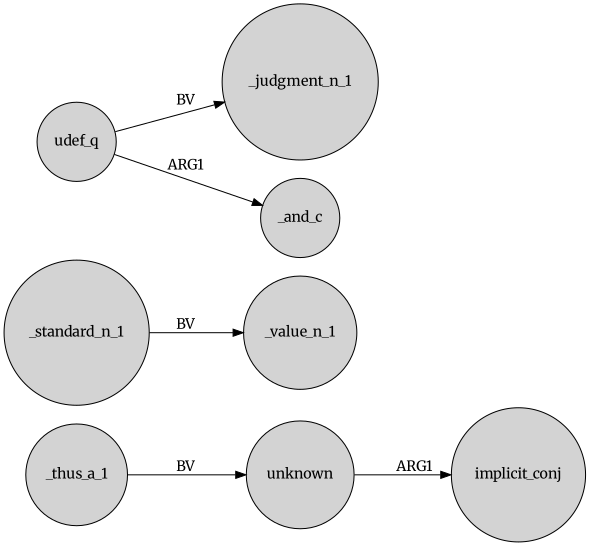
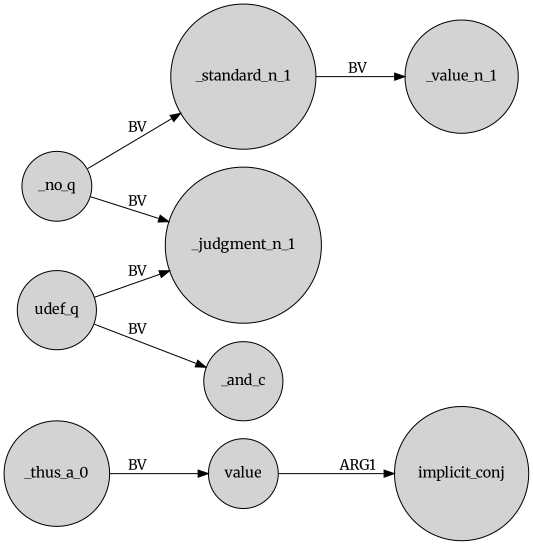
edge "udef_q" -> "_and_c": label "ARG1" -> "BV"
node "_no_q": added
node "_thus_a_1": label "_thus_a_1" -> "_thus_a_0"
node "unknown": label "unknown" -> "value"
